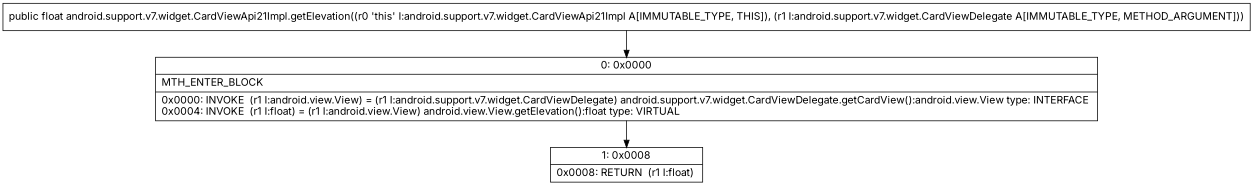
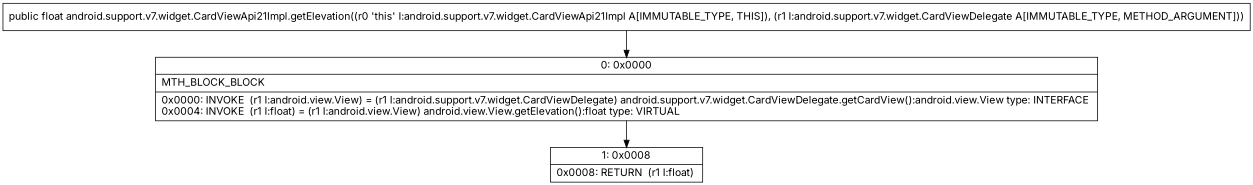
node "0: 0x0000": text "MTH_ENTER_BLOCK" -> "MTH_BLOCK_BLOCK"
